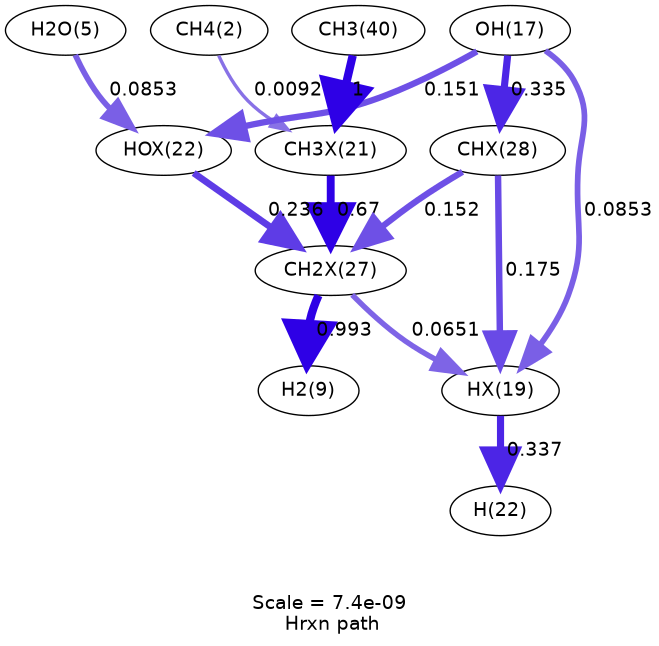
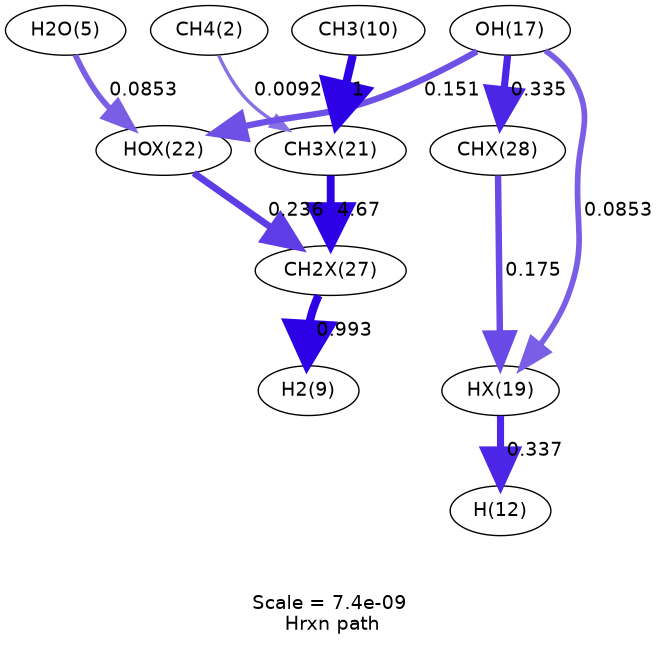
node "CH3(40)": label "CH3(40)" -> "CH3(10)"
edge "CHX(28)" -> "CH2X(27)": removed, label "0.152"
edge "CH3X(21)" -> "CH2X(27)": label " 0.67" -> " 4.67"
edge "CH2X(27)" -> "HX(19)": removed, label "0.0651"
node "H(22)": label "H(22)" -> "H(12)"
